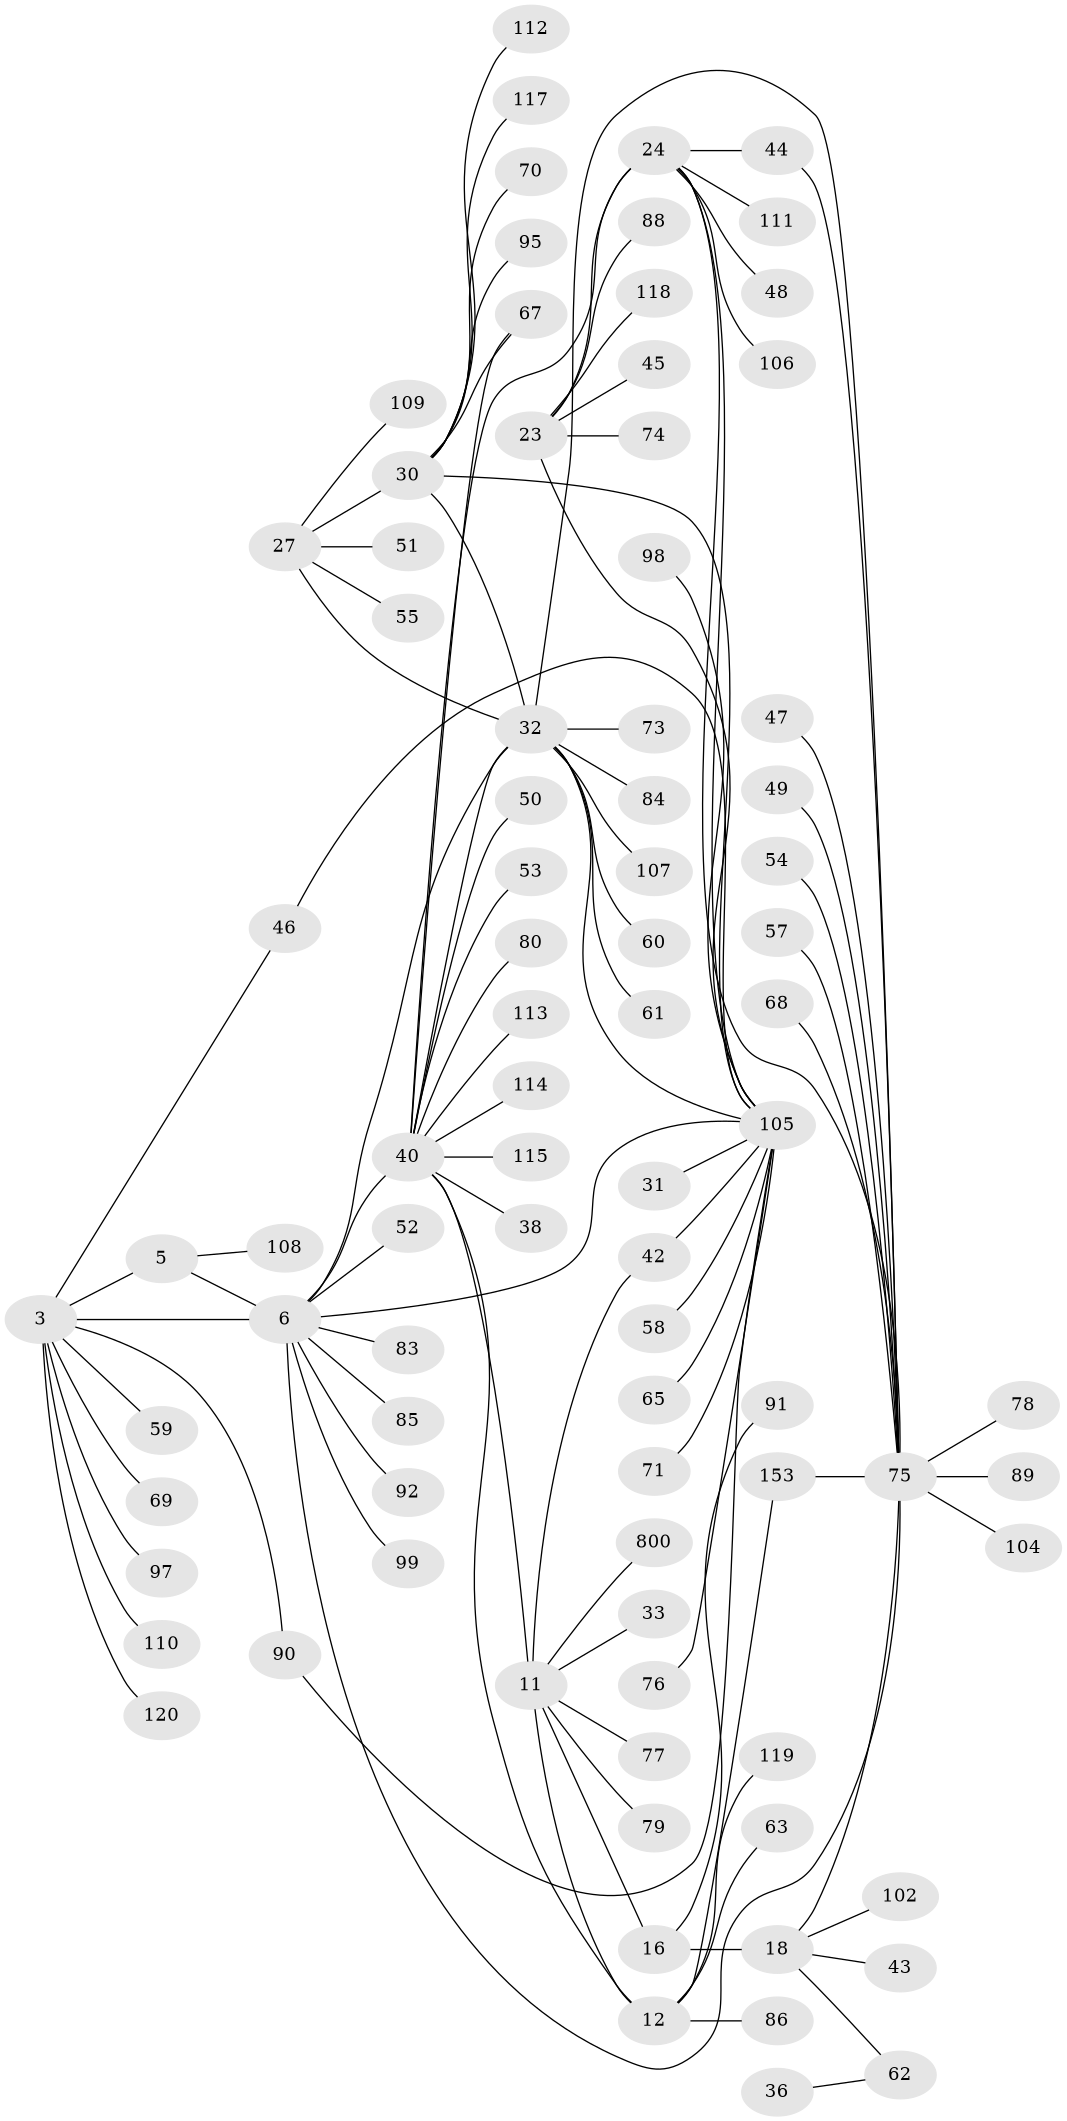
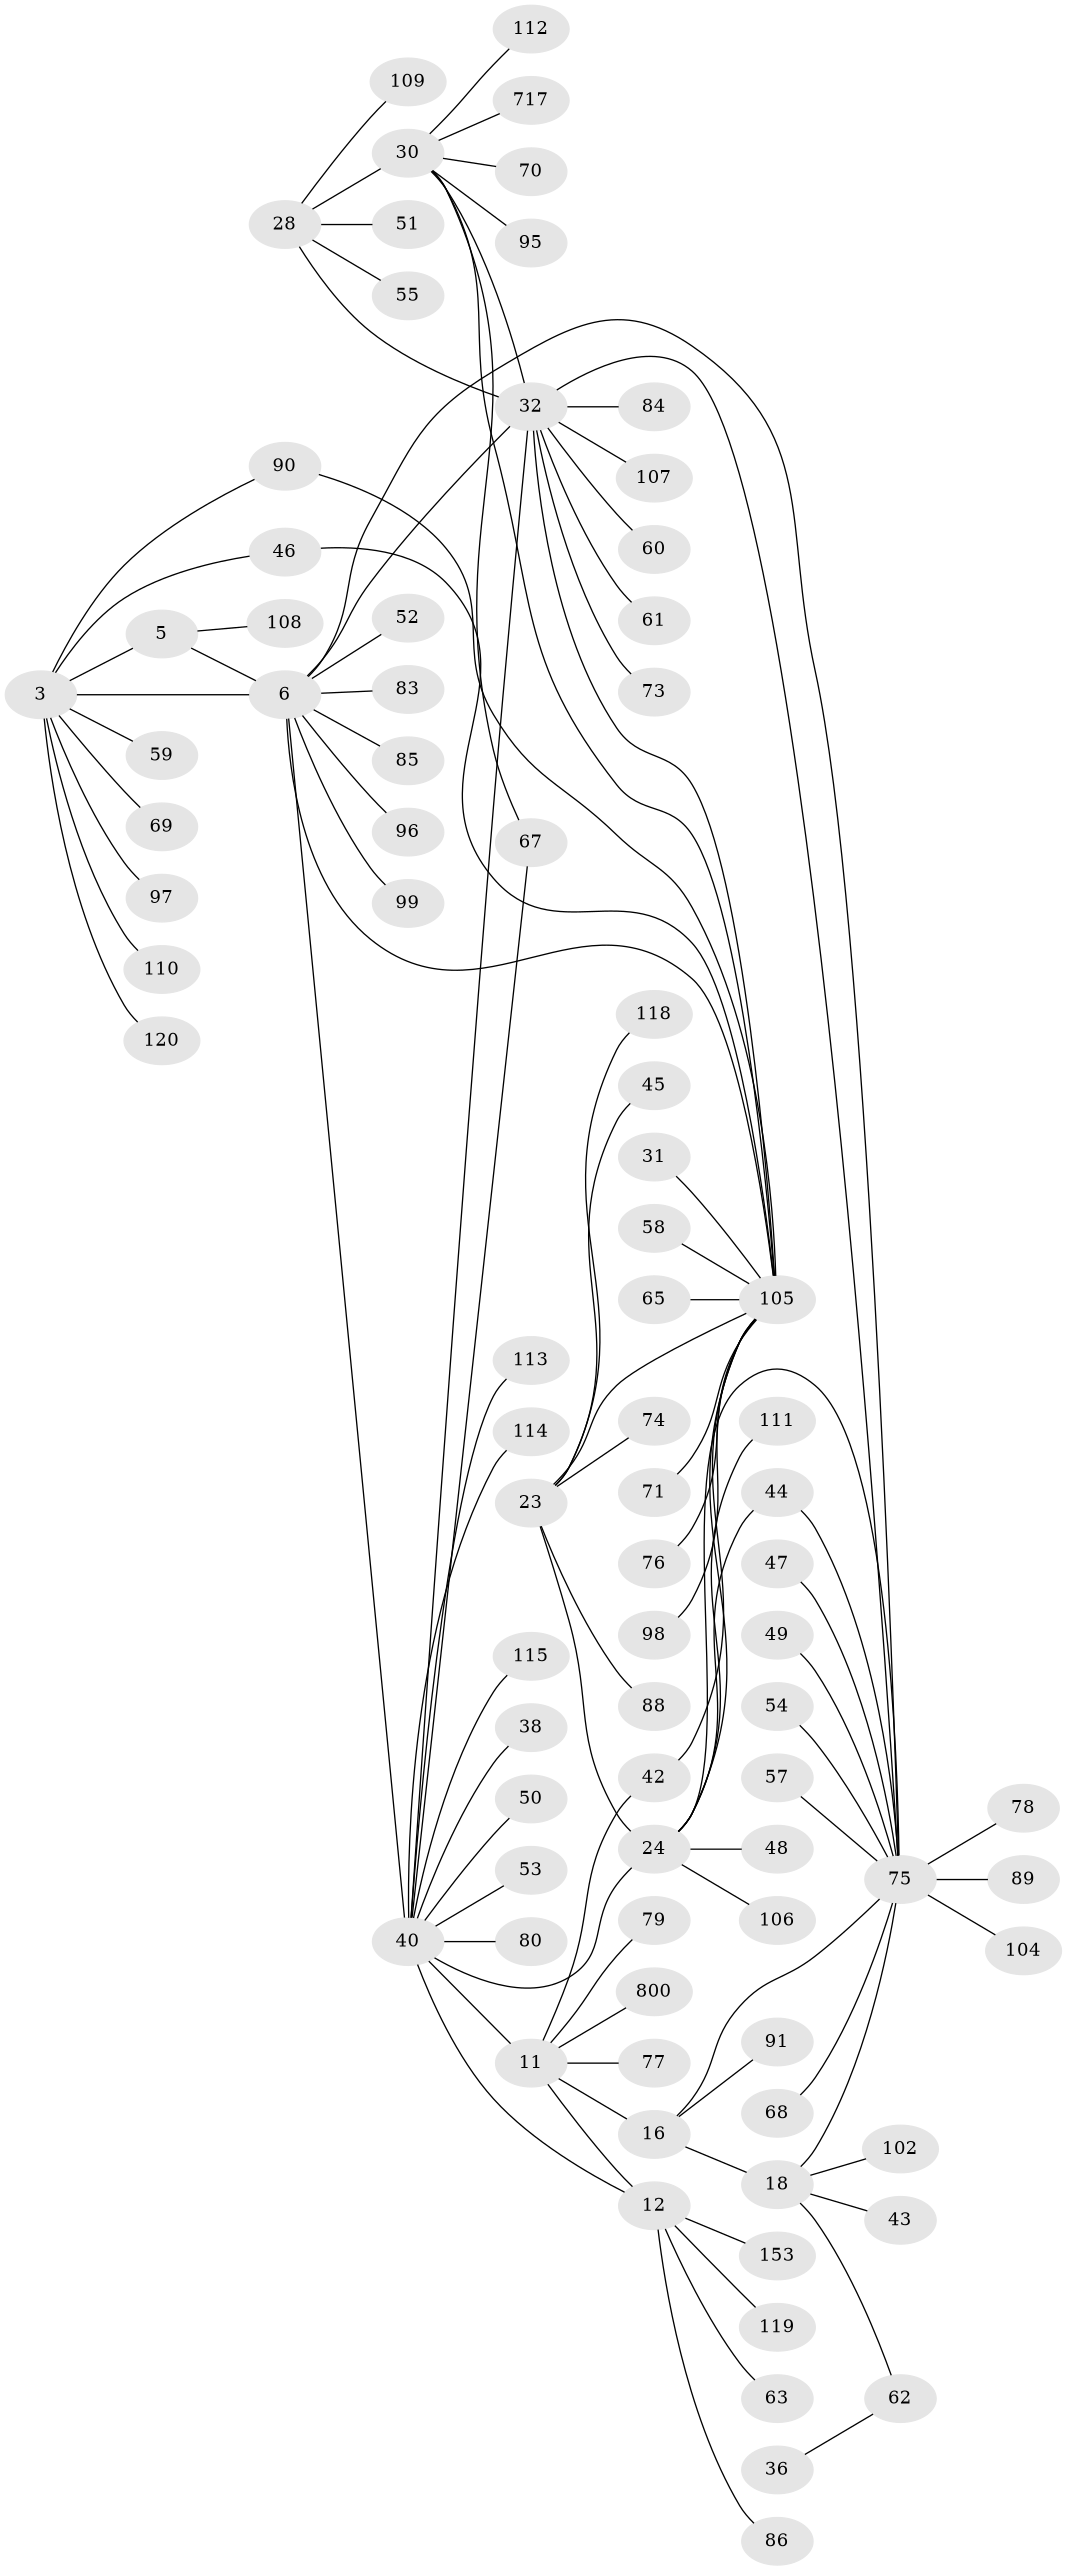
node "117": label "117" -> "717"
node "27": label "27" -> "28"
edge "153" -- "75": now "16" -- "75"
node "92": label "92" -> "96"
node "33": removed
